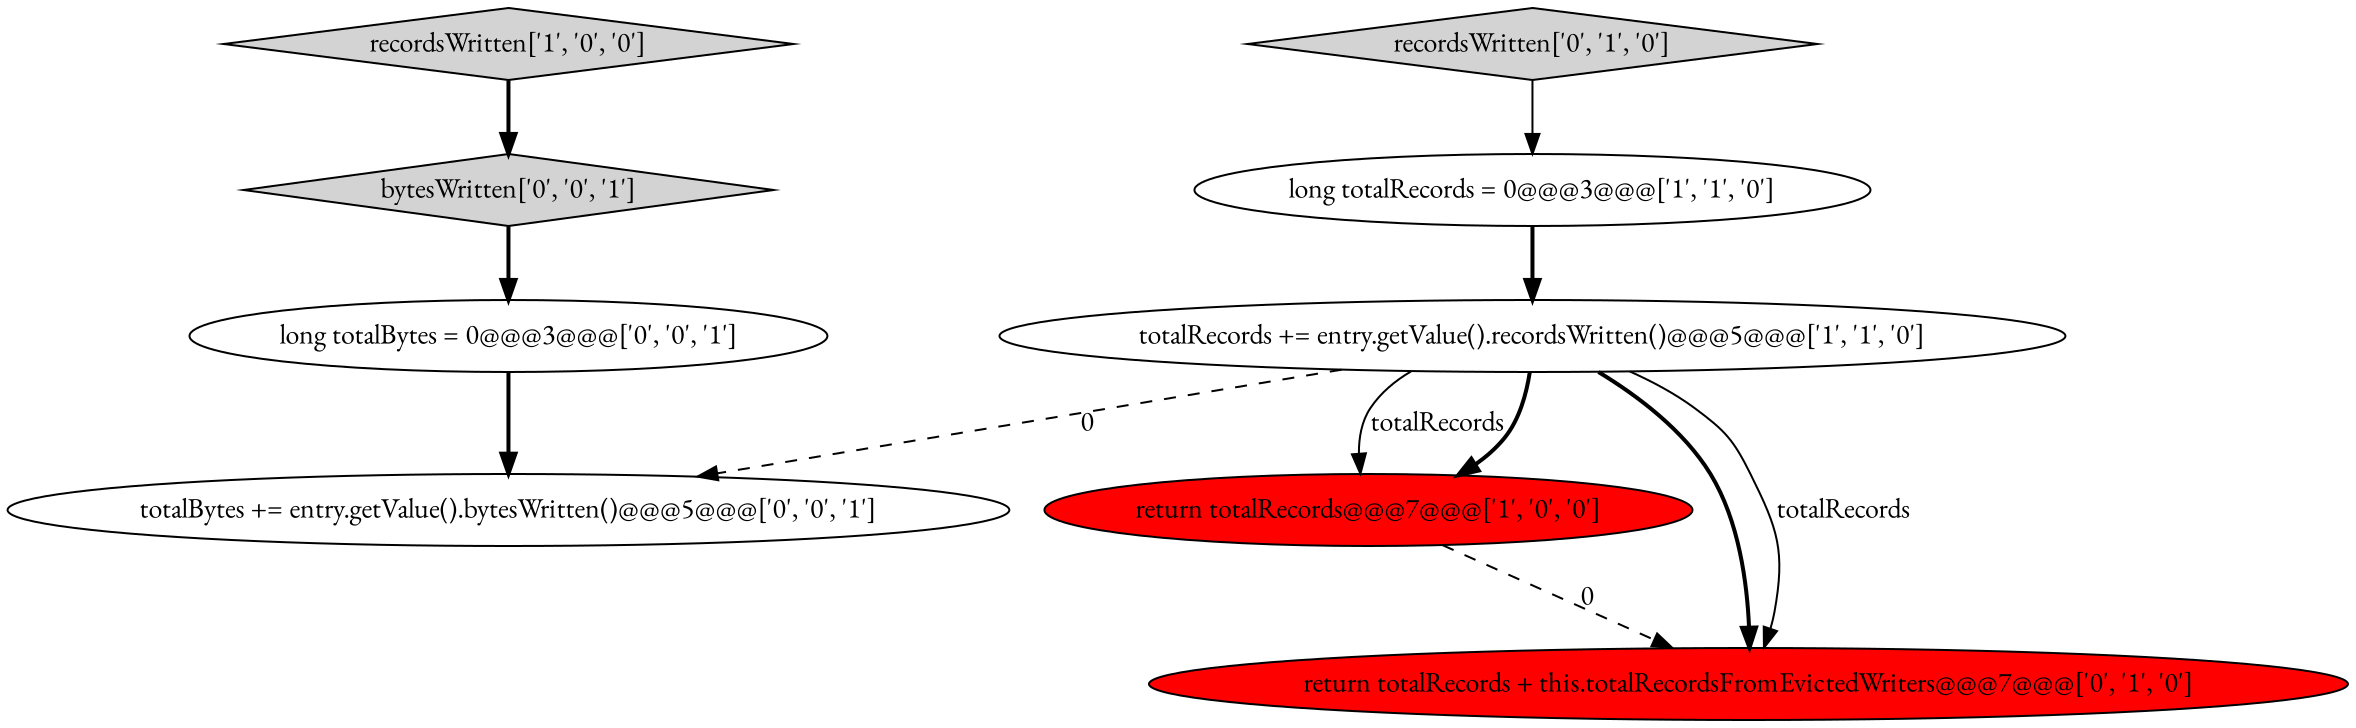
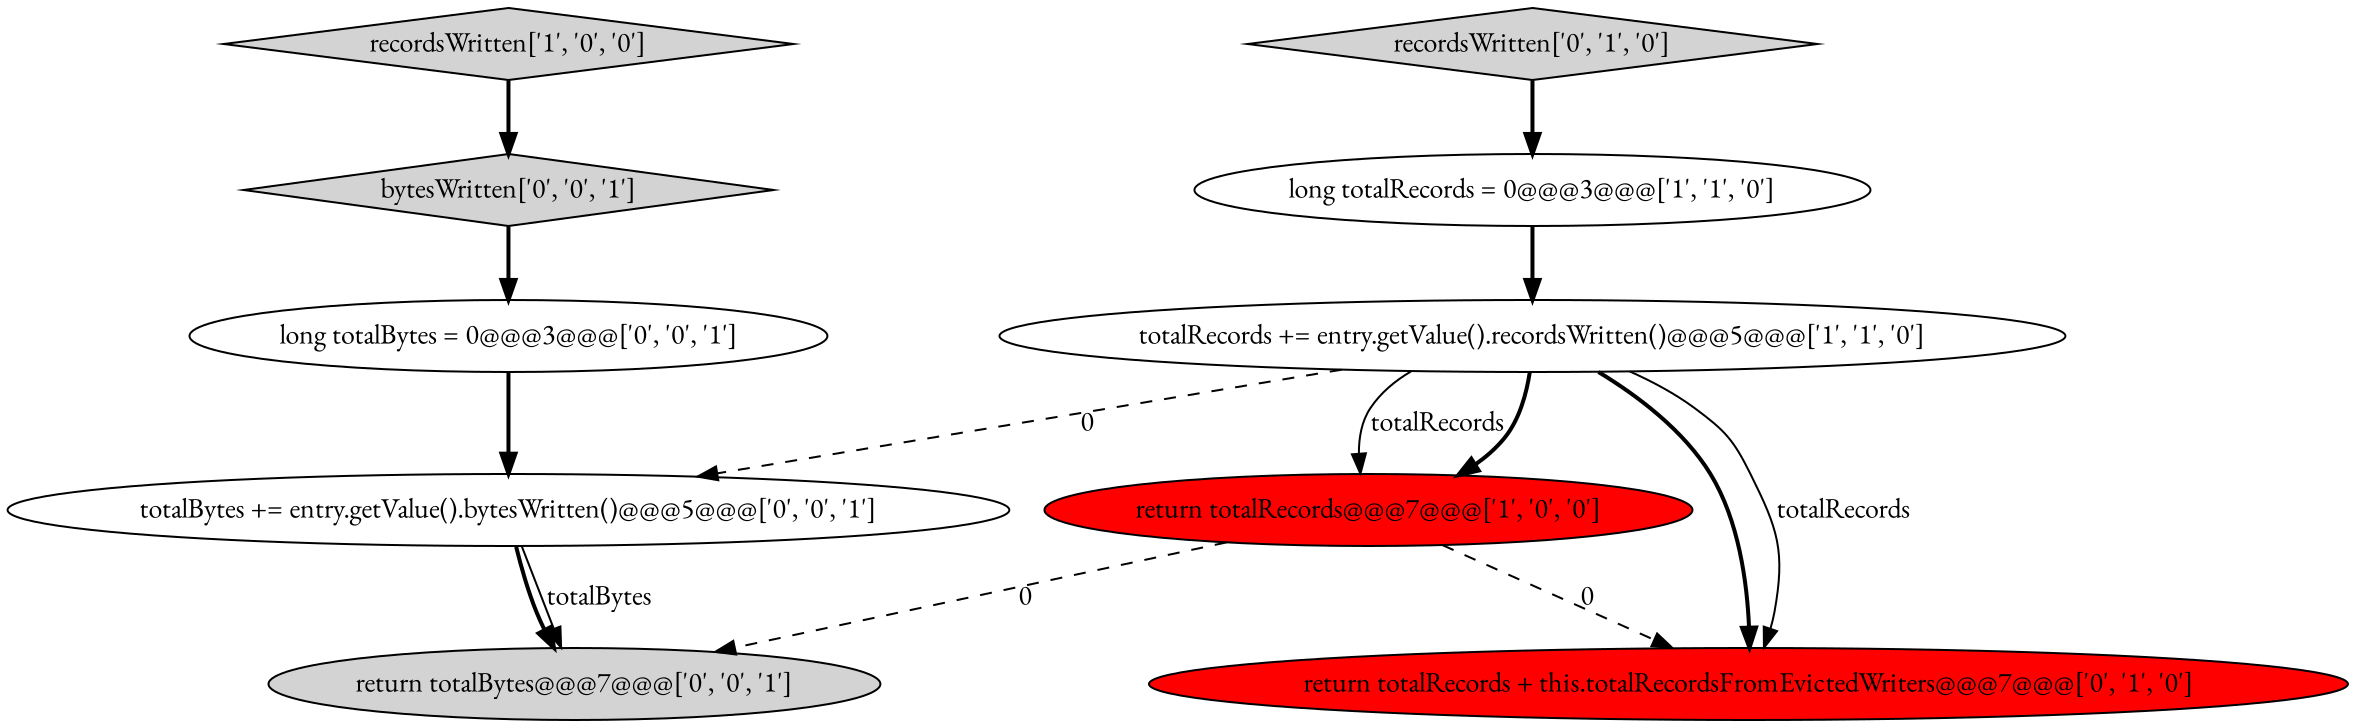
edge "recordsWritten['0', '1', '0']" -> "long totalRecords = 0@@@3@@@['1', '1', '0']": style solid -> bold
node "return totalBytes@@@7@@@['0', '0', '1']": added
